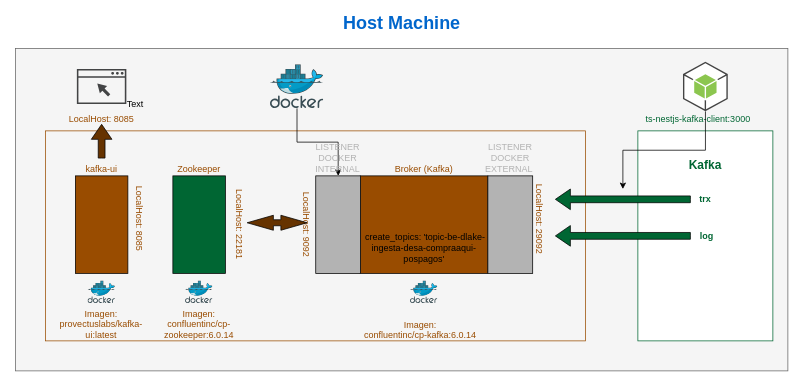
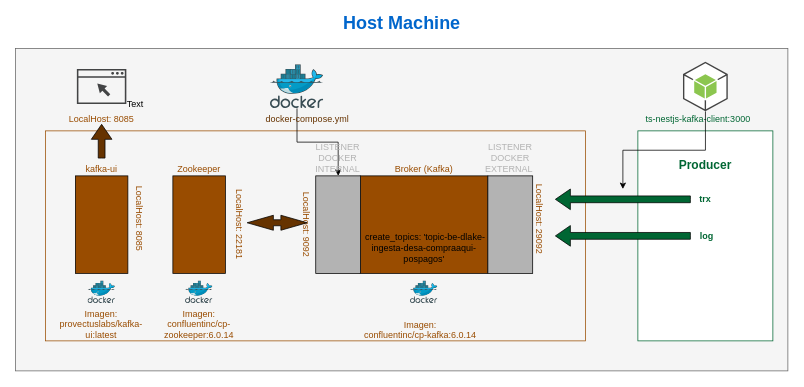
node "docker-compose.yml": added
node "Kafka": label "Kafka" -> "Producer"
node "Zookeeper": fillcolor #006633 -> #994c00
